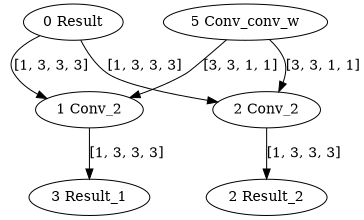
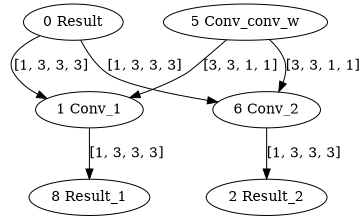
node "1 Conv_2": label "1 Conv_2" -> "1 Conv_1"
node "2 Conv_2": label "2 Conv_2" -> "6 Conv_2"
node "3 Result_1": label "3 Result_1" -> "8 Result_1"
